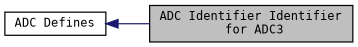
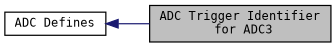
node "ADC Identifier Identifier for ADC3": label "ADC Identifier Identifier for ADC3" -> "ADC Trigger Identifier for ADC3"
